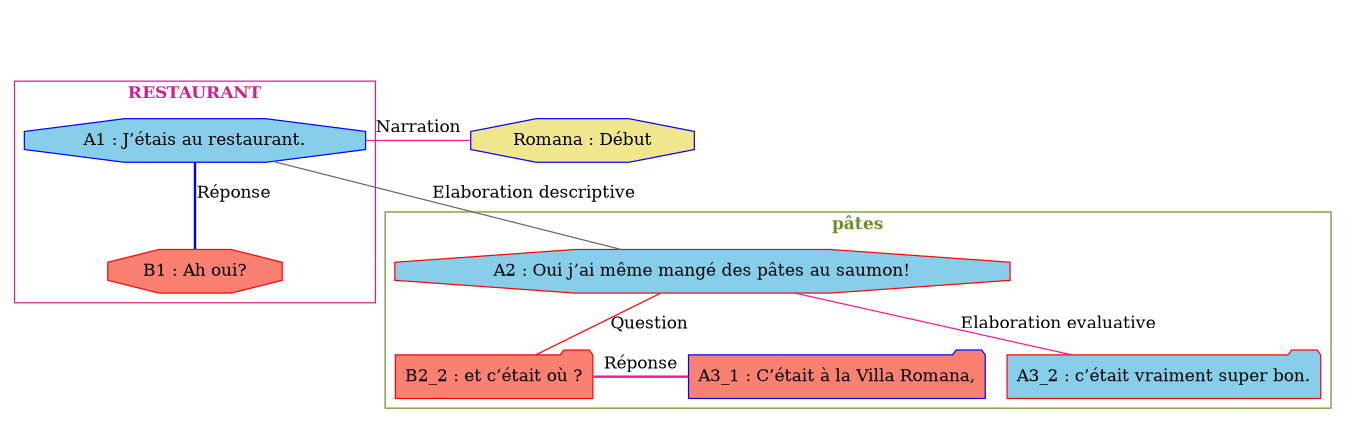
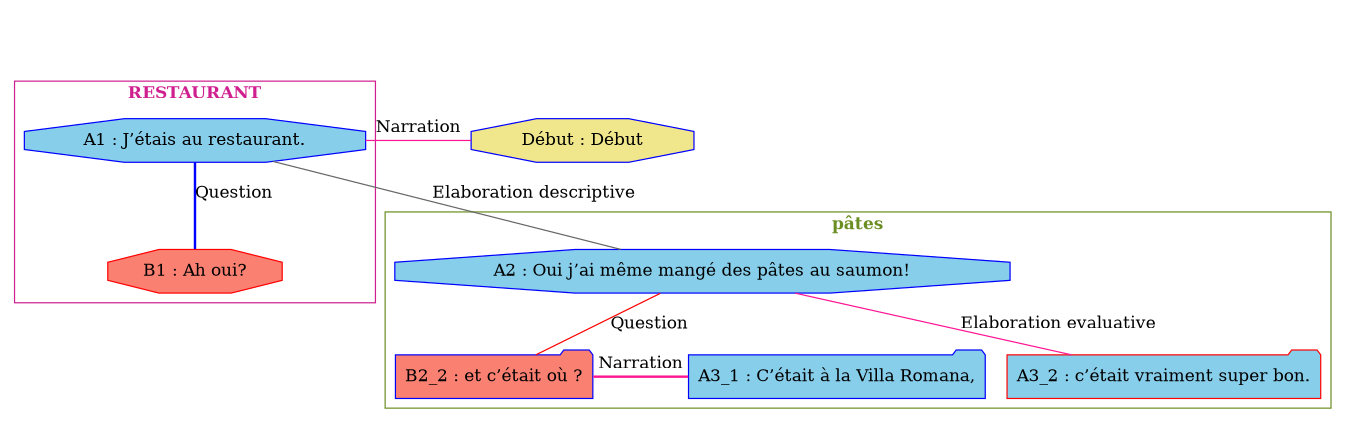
node "Romana : Début": label "Romana : Début" -> "Début : Début"
edge "A1 : J’étais au restaurant." -- "B1 : Ah oui?": label "Réponse" -> "Question"
node "A2 : Oui j’ai même mangé des pâtes au saumon!": color red -> blue
edge "B2_2 : et c’était où ?" -- "A3_1 : C’était à la Villa Romana,": label "Réponse" -> "Narration"
node "B2_2 : et c’était où ?": color red -> blue
node "A3_1 : C’était à la Villa Romana,": fillcolor salmon -> skyblue
